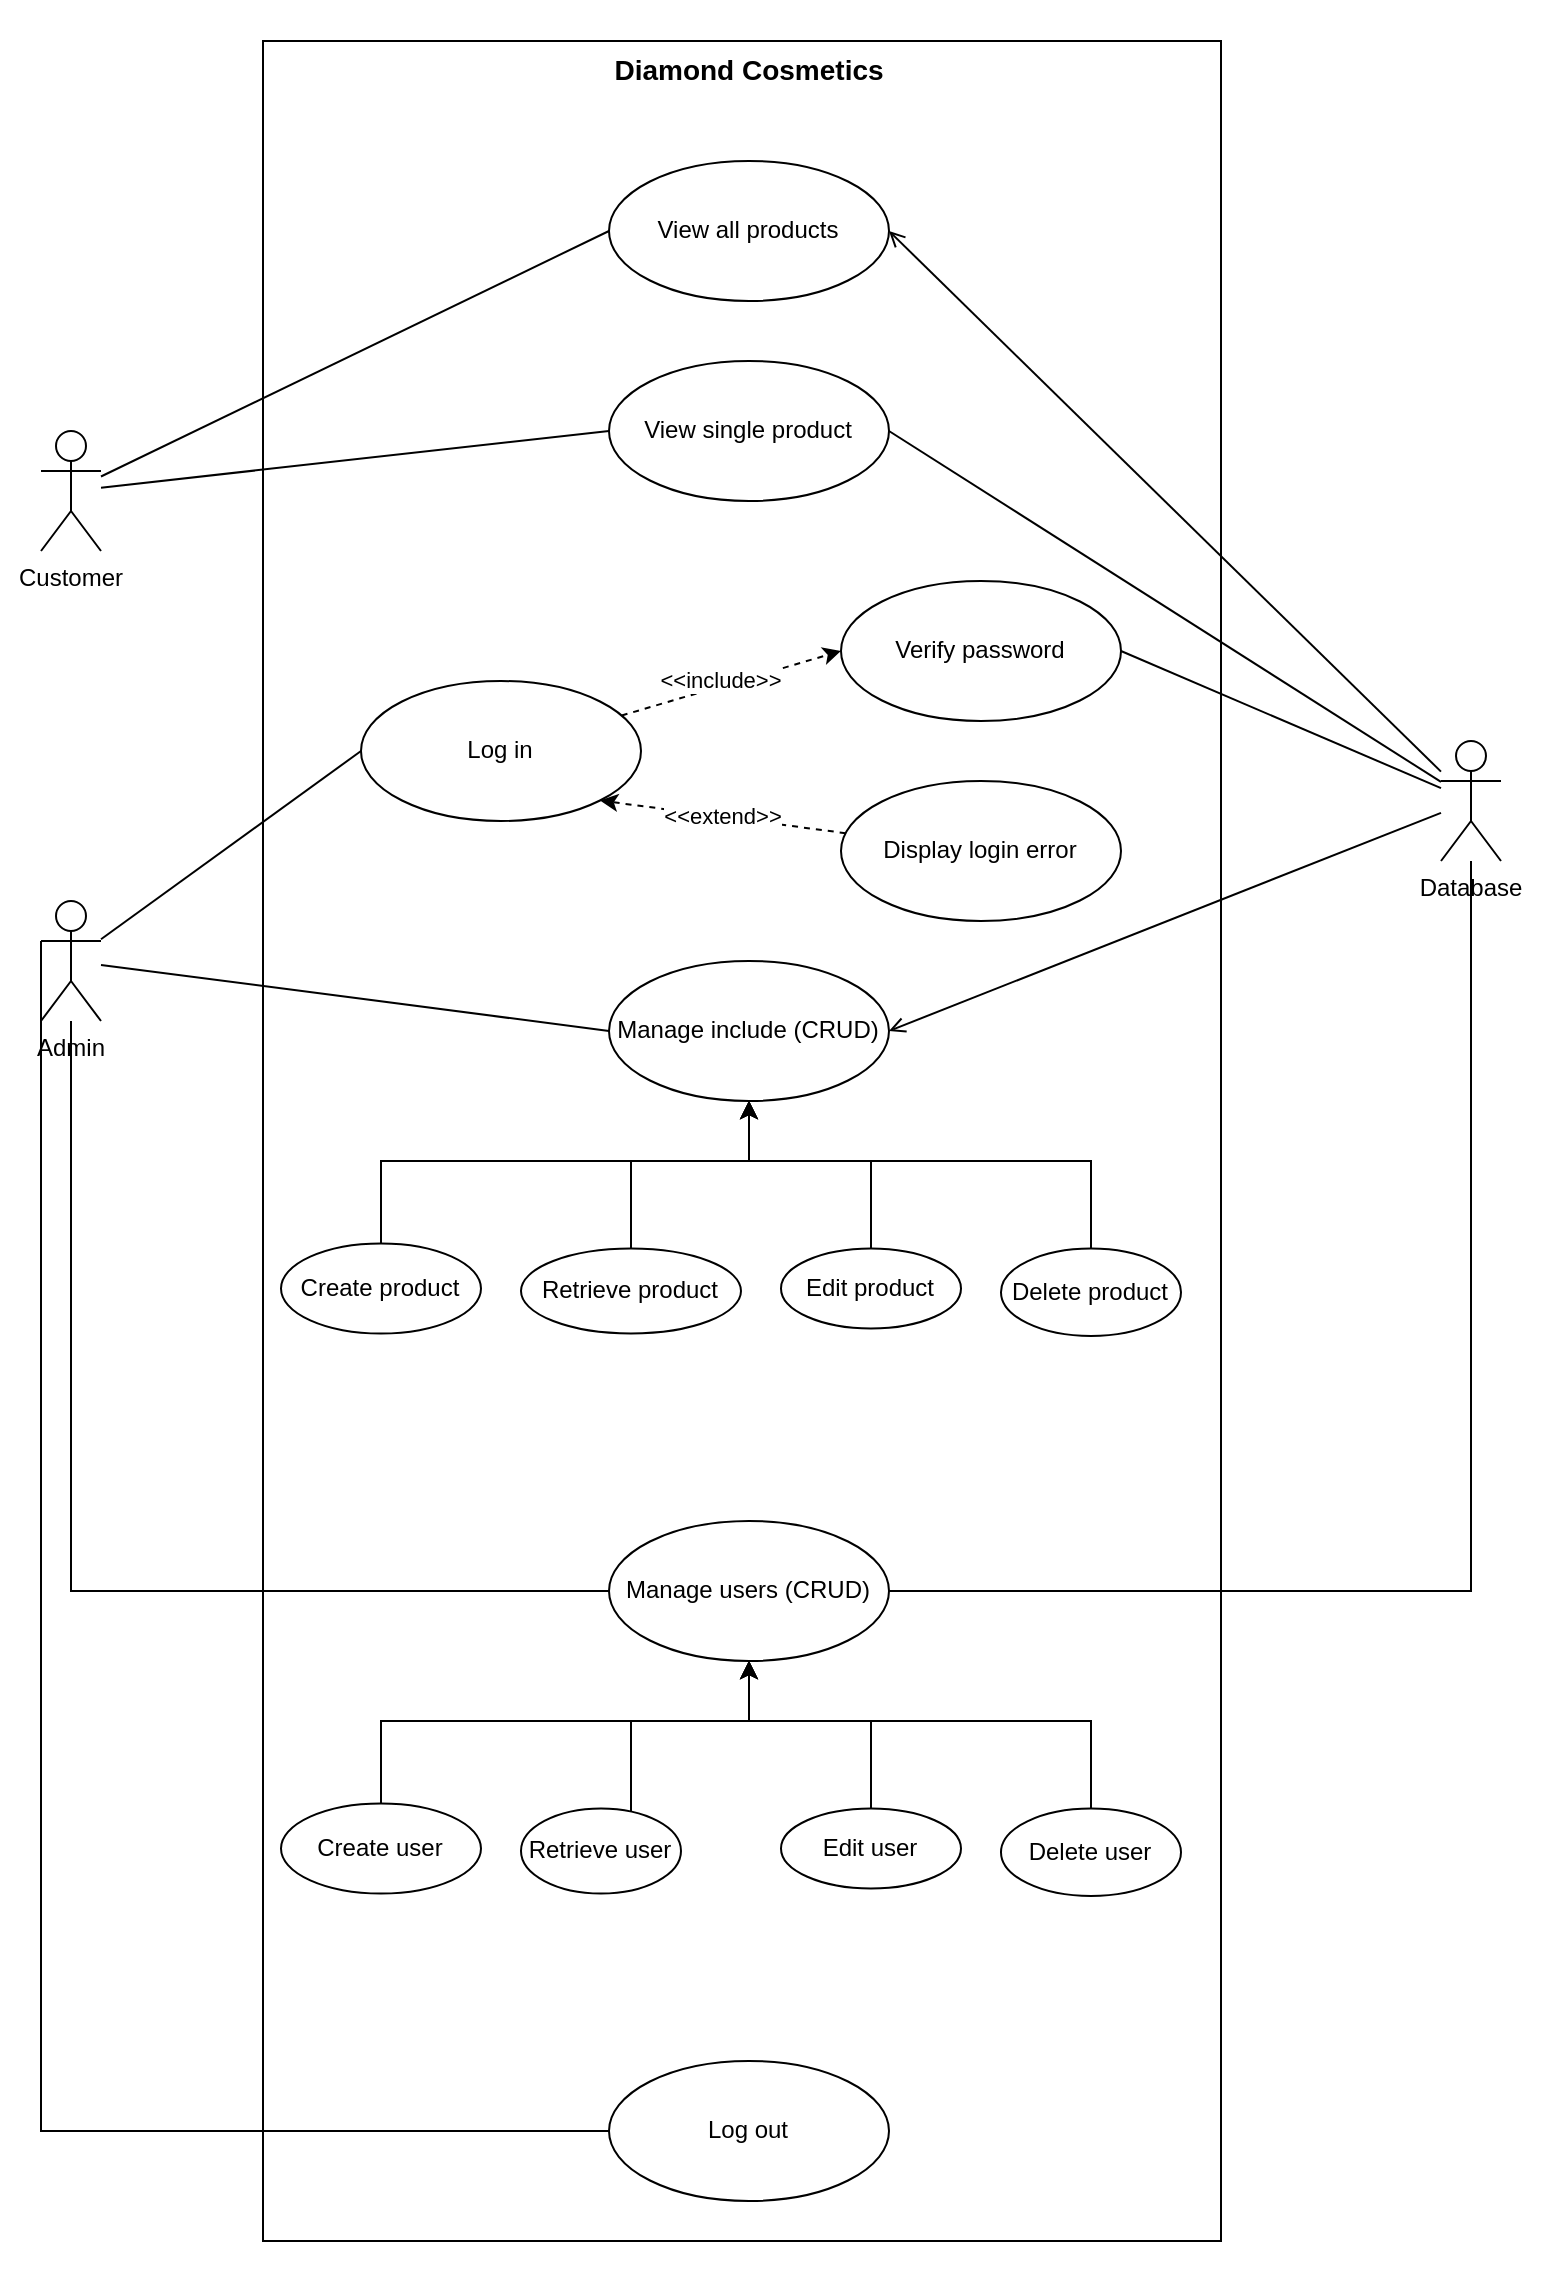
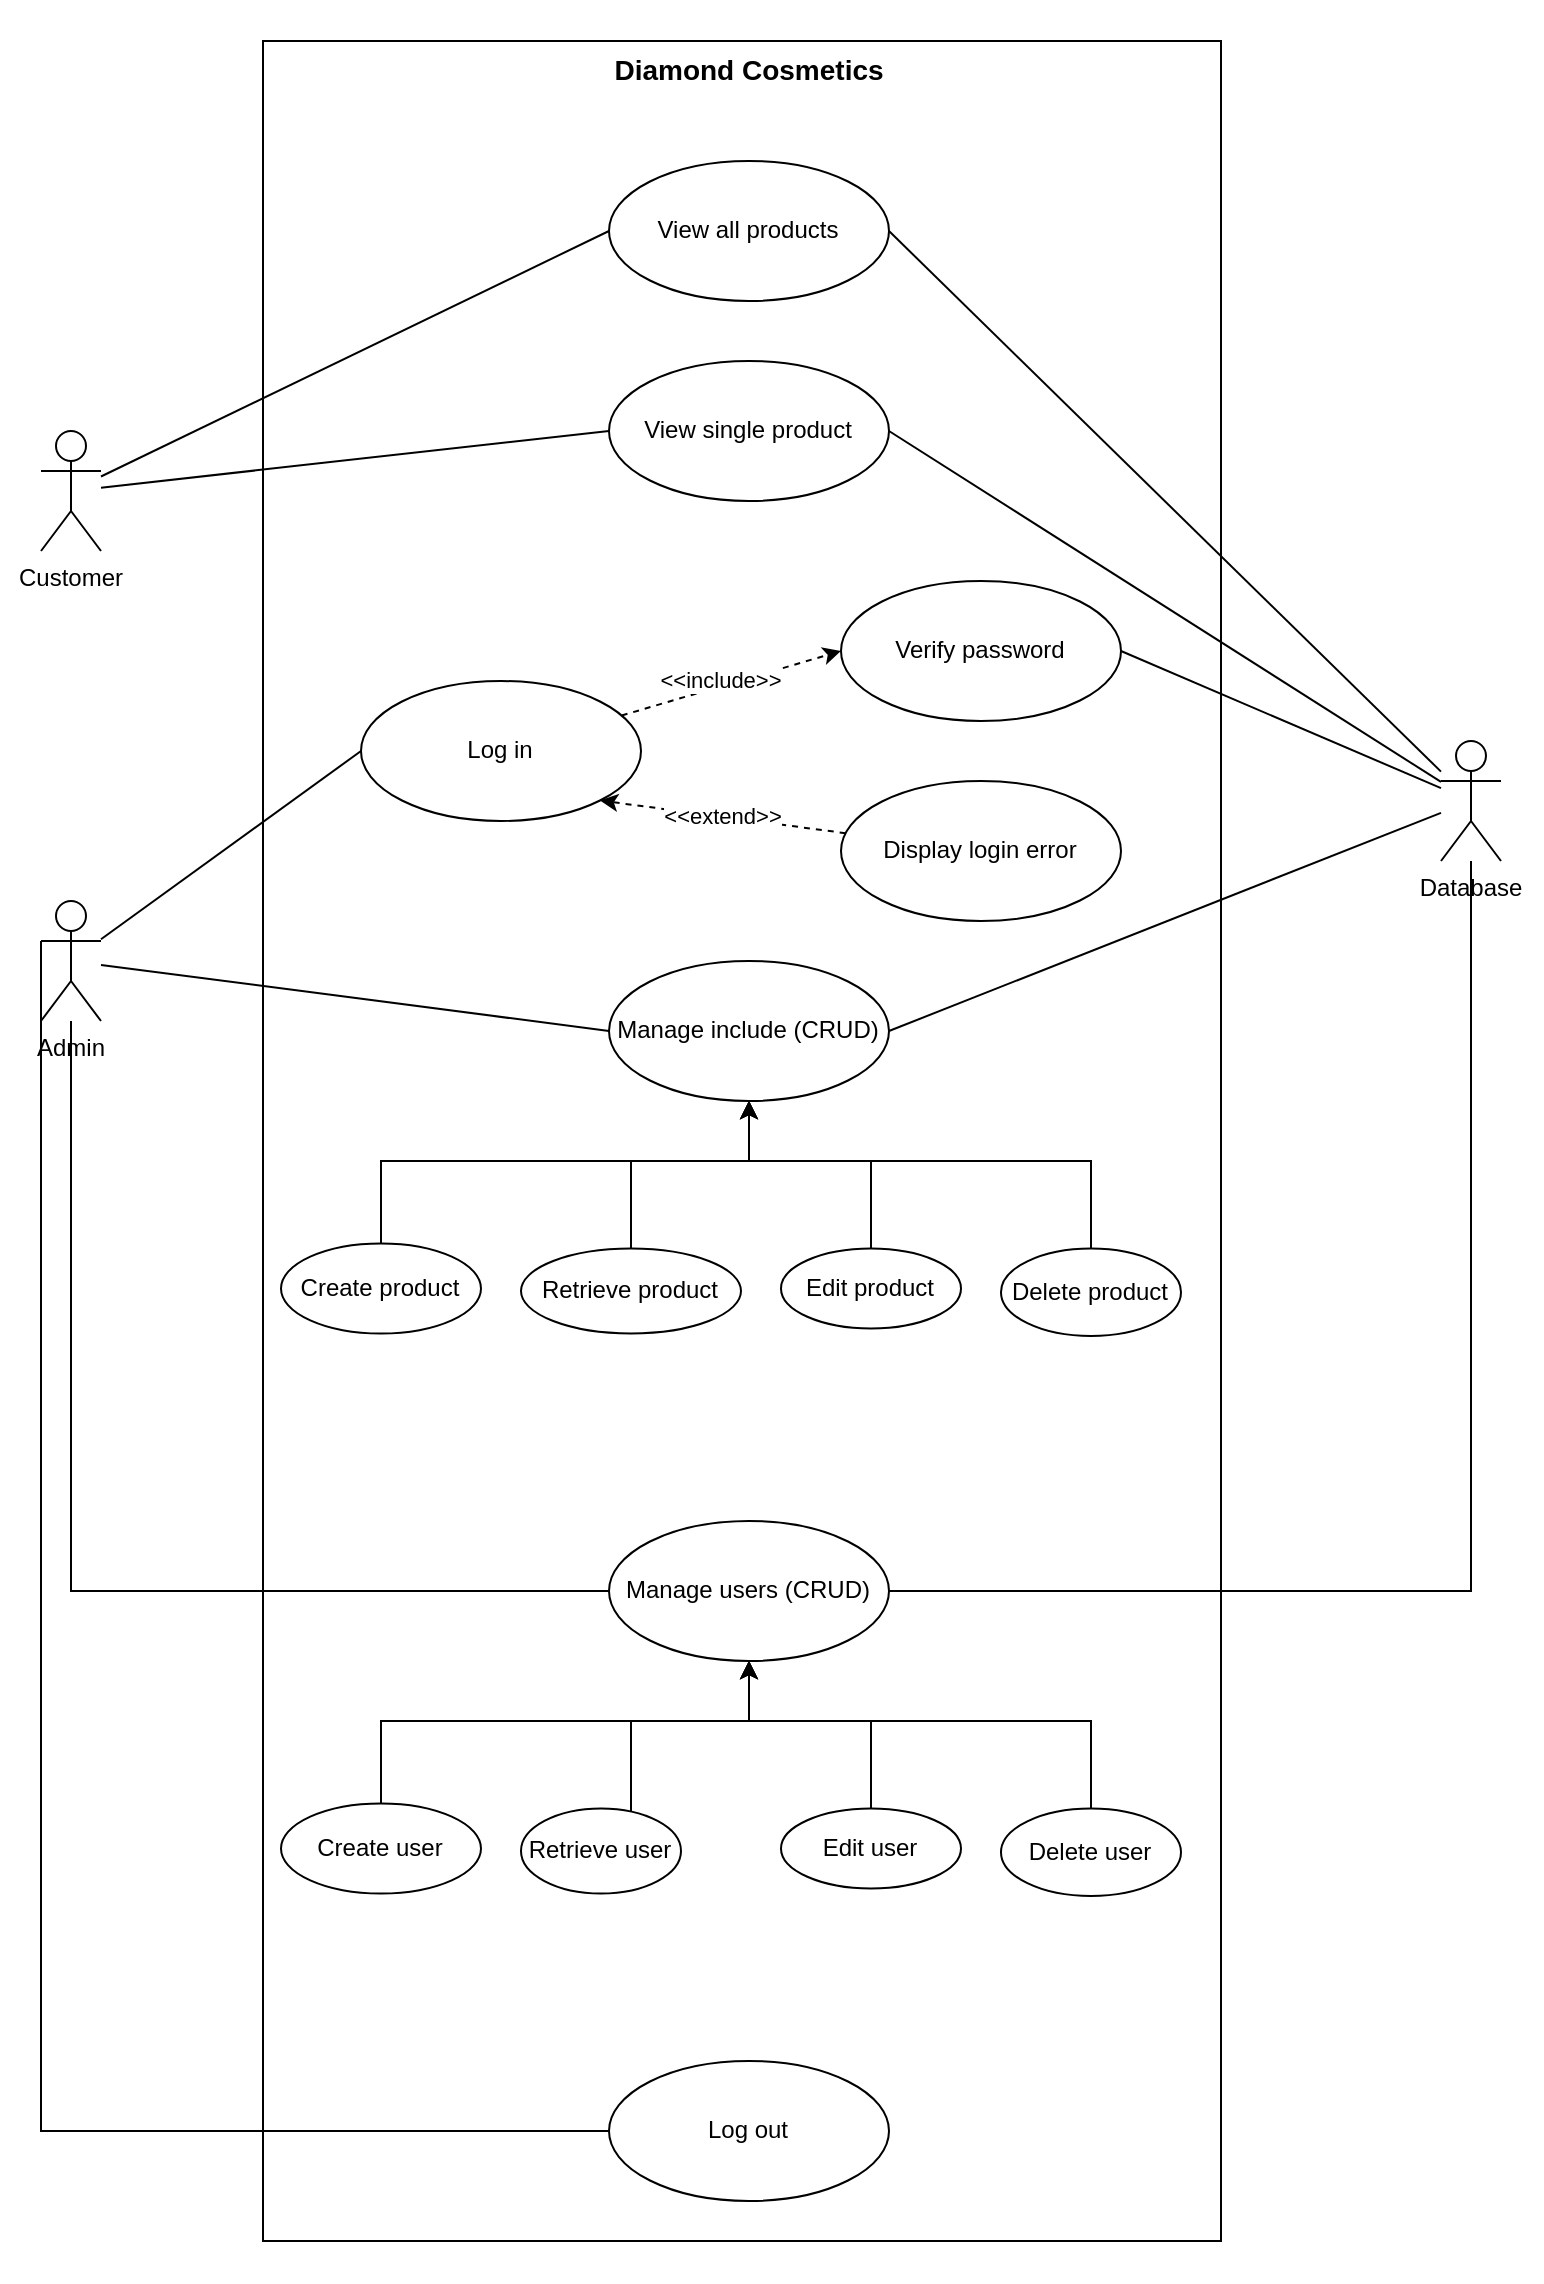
edge "Database" -> "View all products": arrowhead open -> none
edge "Database" -> "Manage include (CRUD)": arrowhead open -> none
